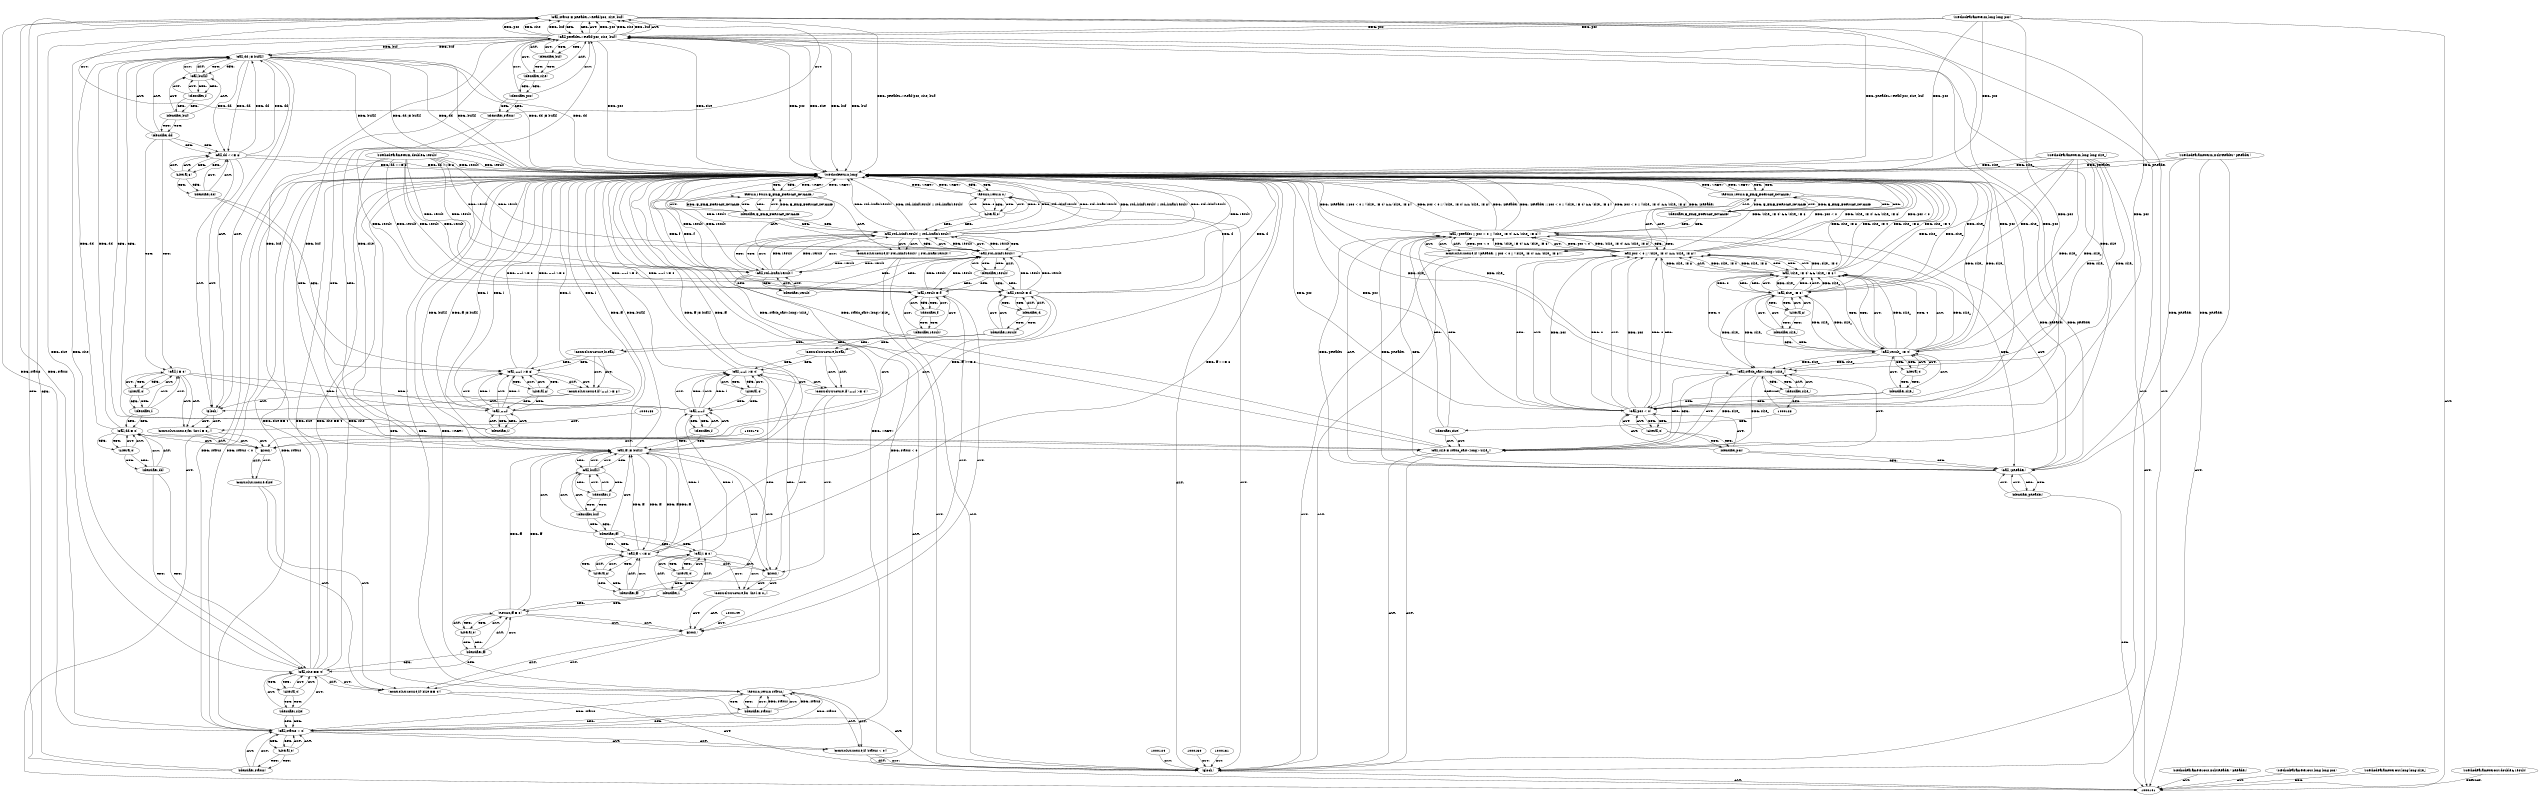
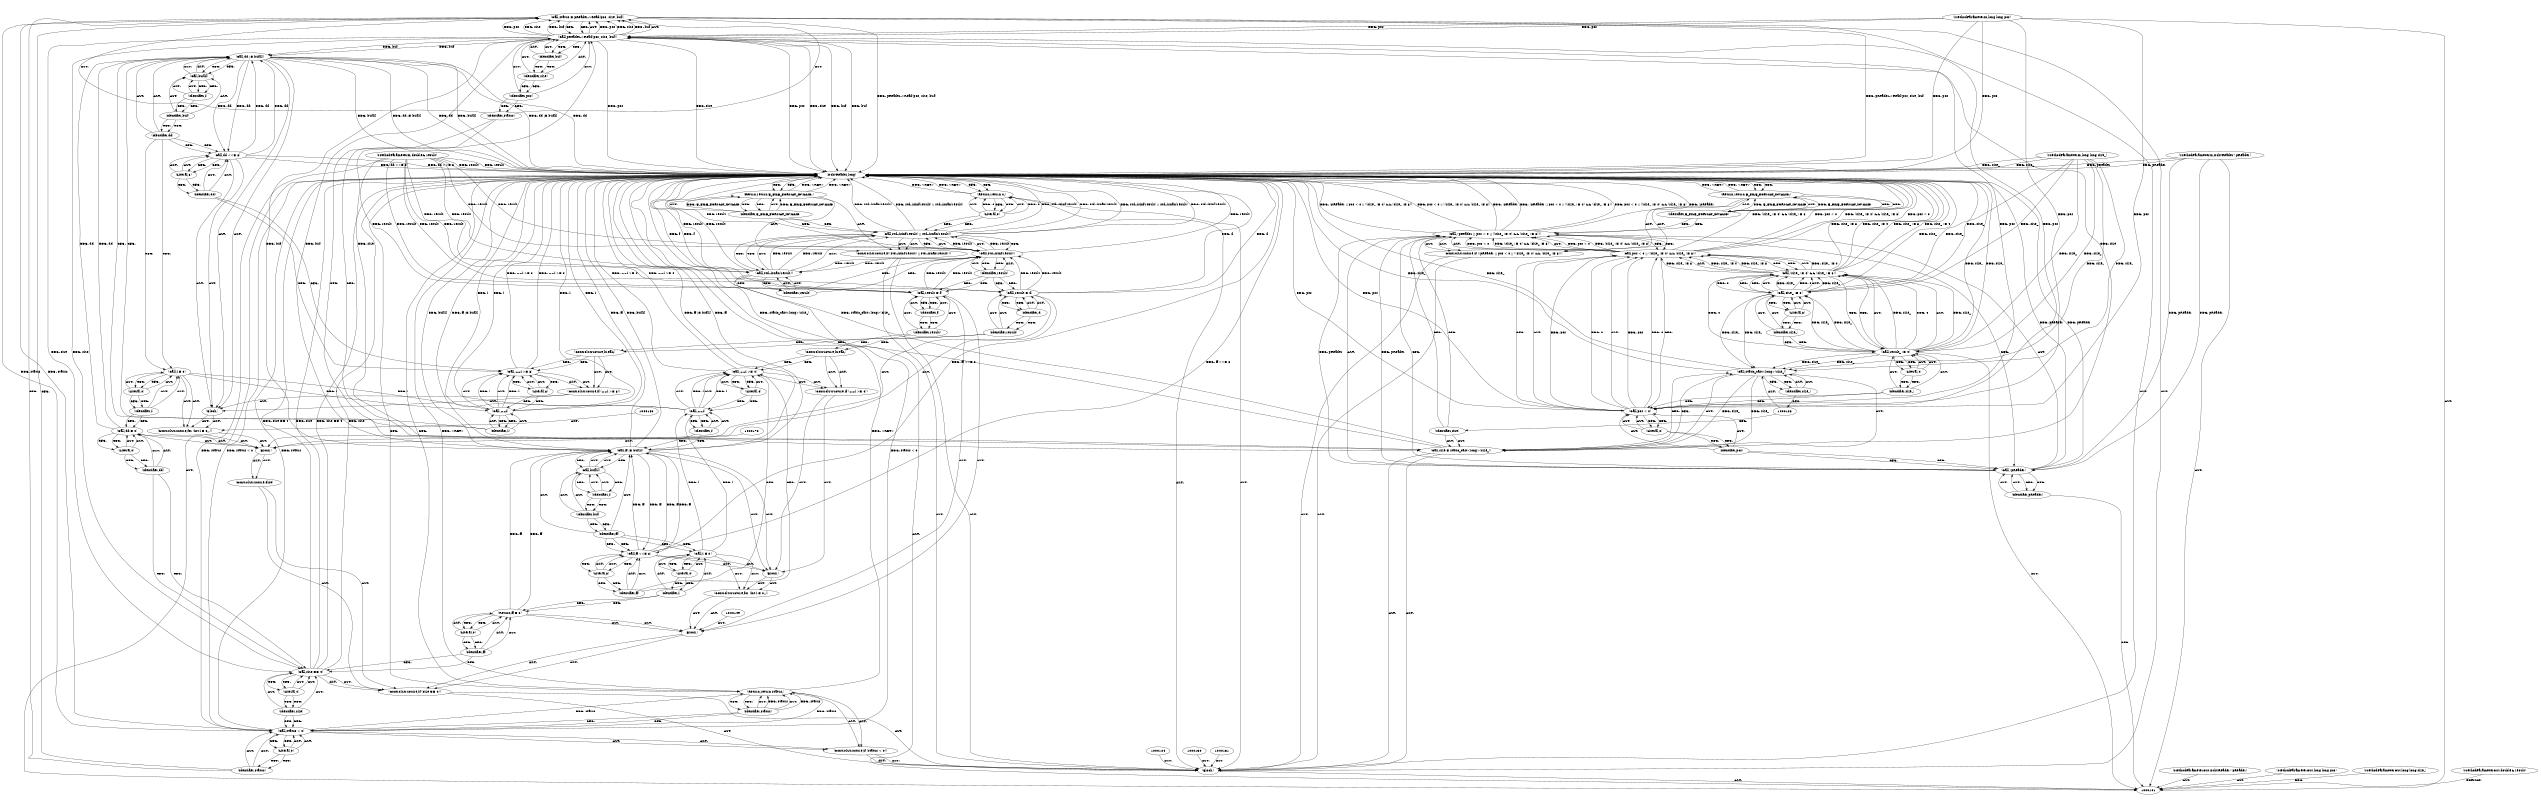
node "(MethodReturn,long)": label "(MethodReturn,long)" -> "(IMkvReader,long)"
edge "1000128" -> "(Call,static_cast<long>(size_))": label "FORMAT: " -> "AST: "
edge "(MethodParameterIn,long long size_)" -> "1000101": now "(Call,result_ != 4)" -> "1000101"
